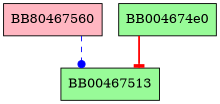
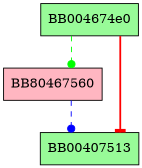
edge "BB004674e0" -> "BB80467560": added
node "BB00467513": label "BB00467513" -> "BB00407513"
